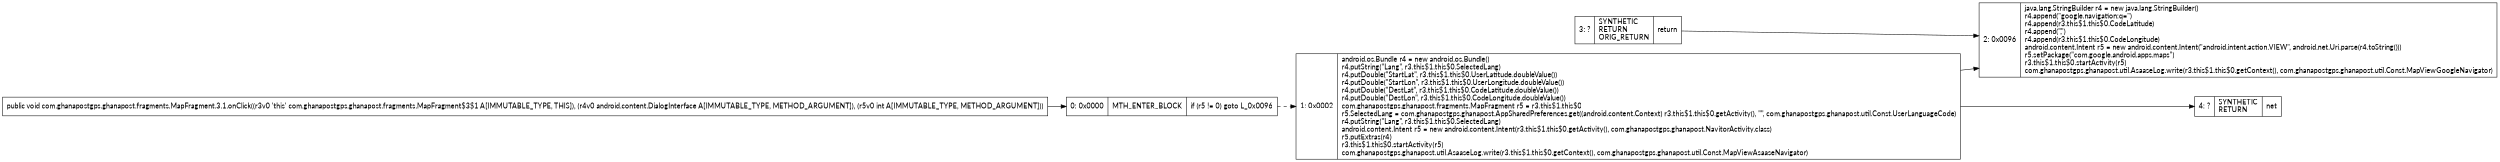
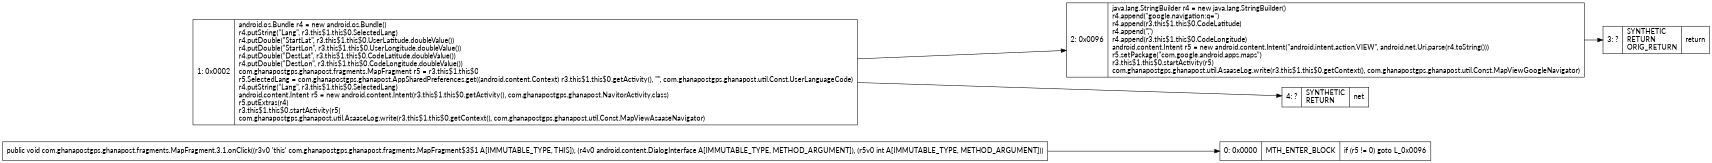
edge "3: ?" -> "2: 0x0096": reversed
edge "0: 0x0000" -> "1: 0x0002": removed
